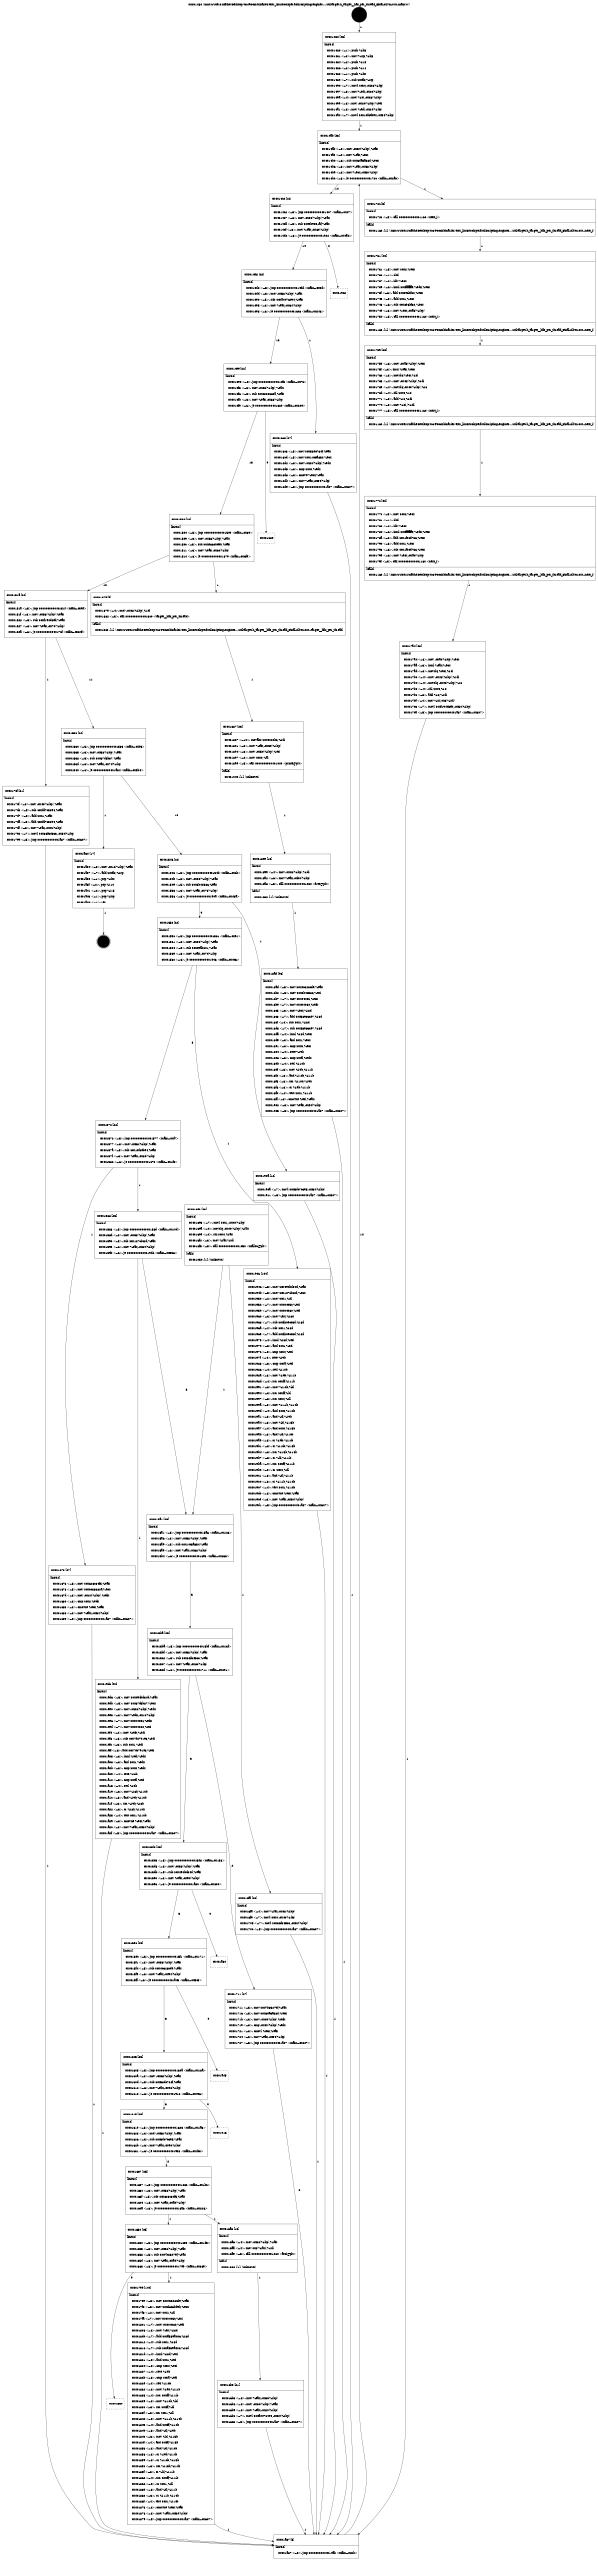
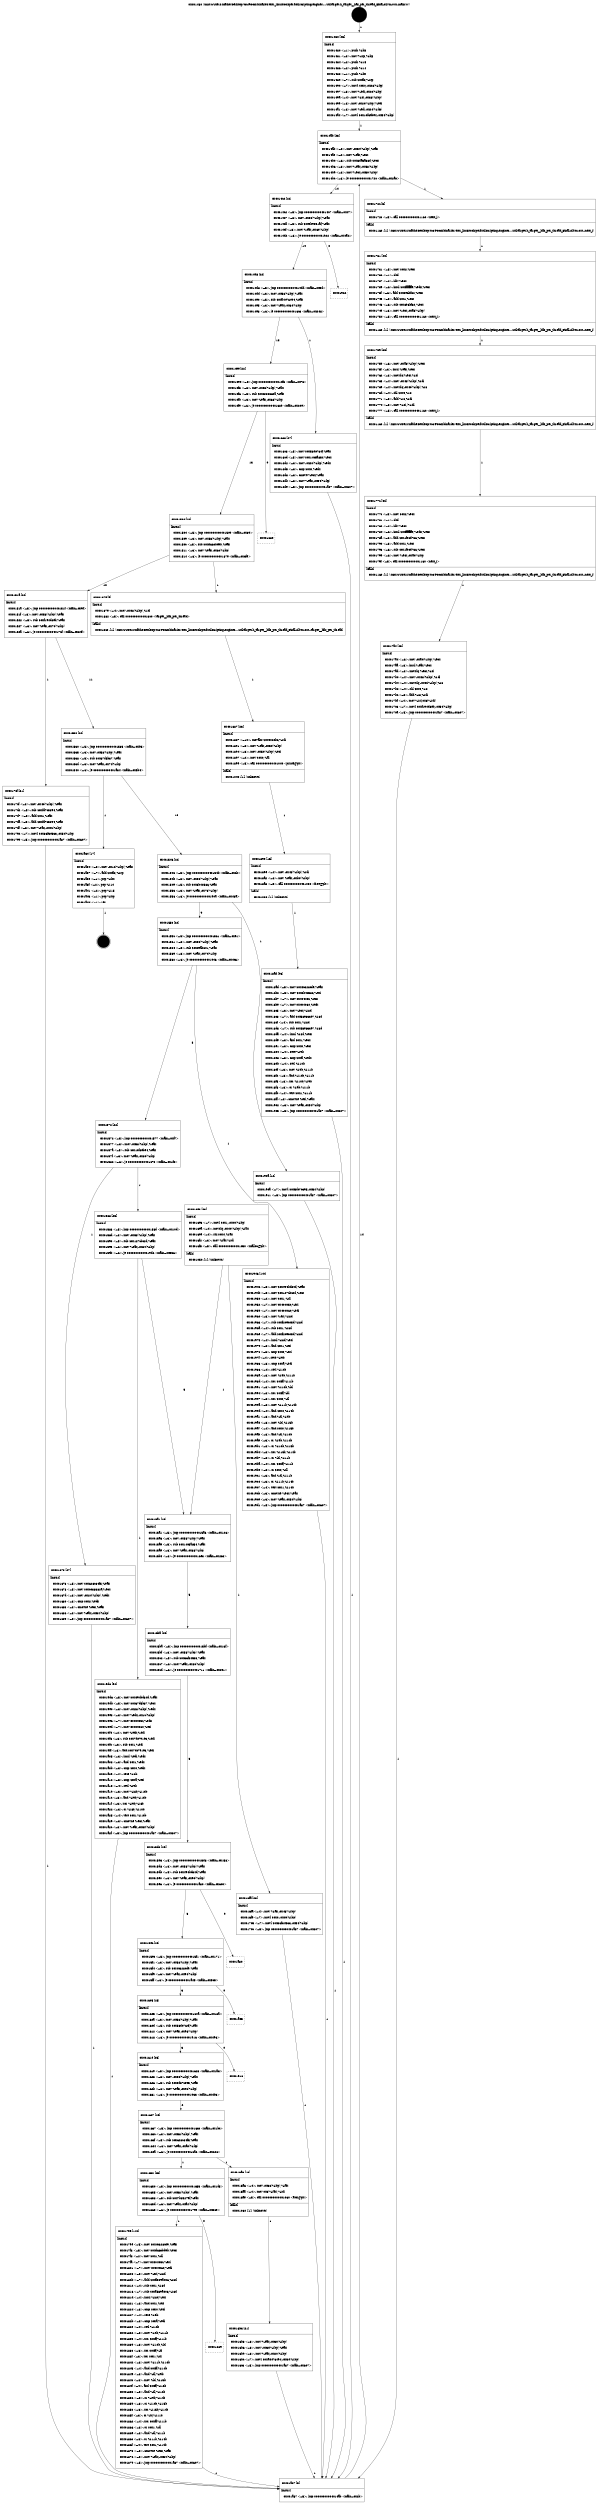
node "0x401711 [27]": removed
